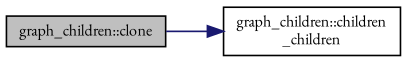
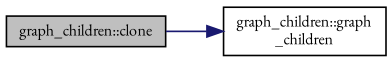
node "graph_children::children _children": label "graph_children::children _children" -> "graph_children::graph _children"
